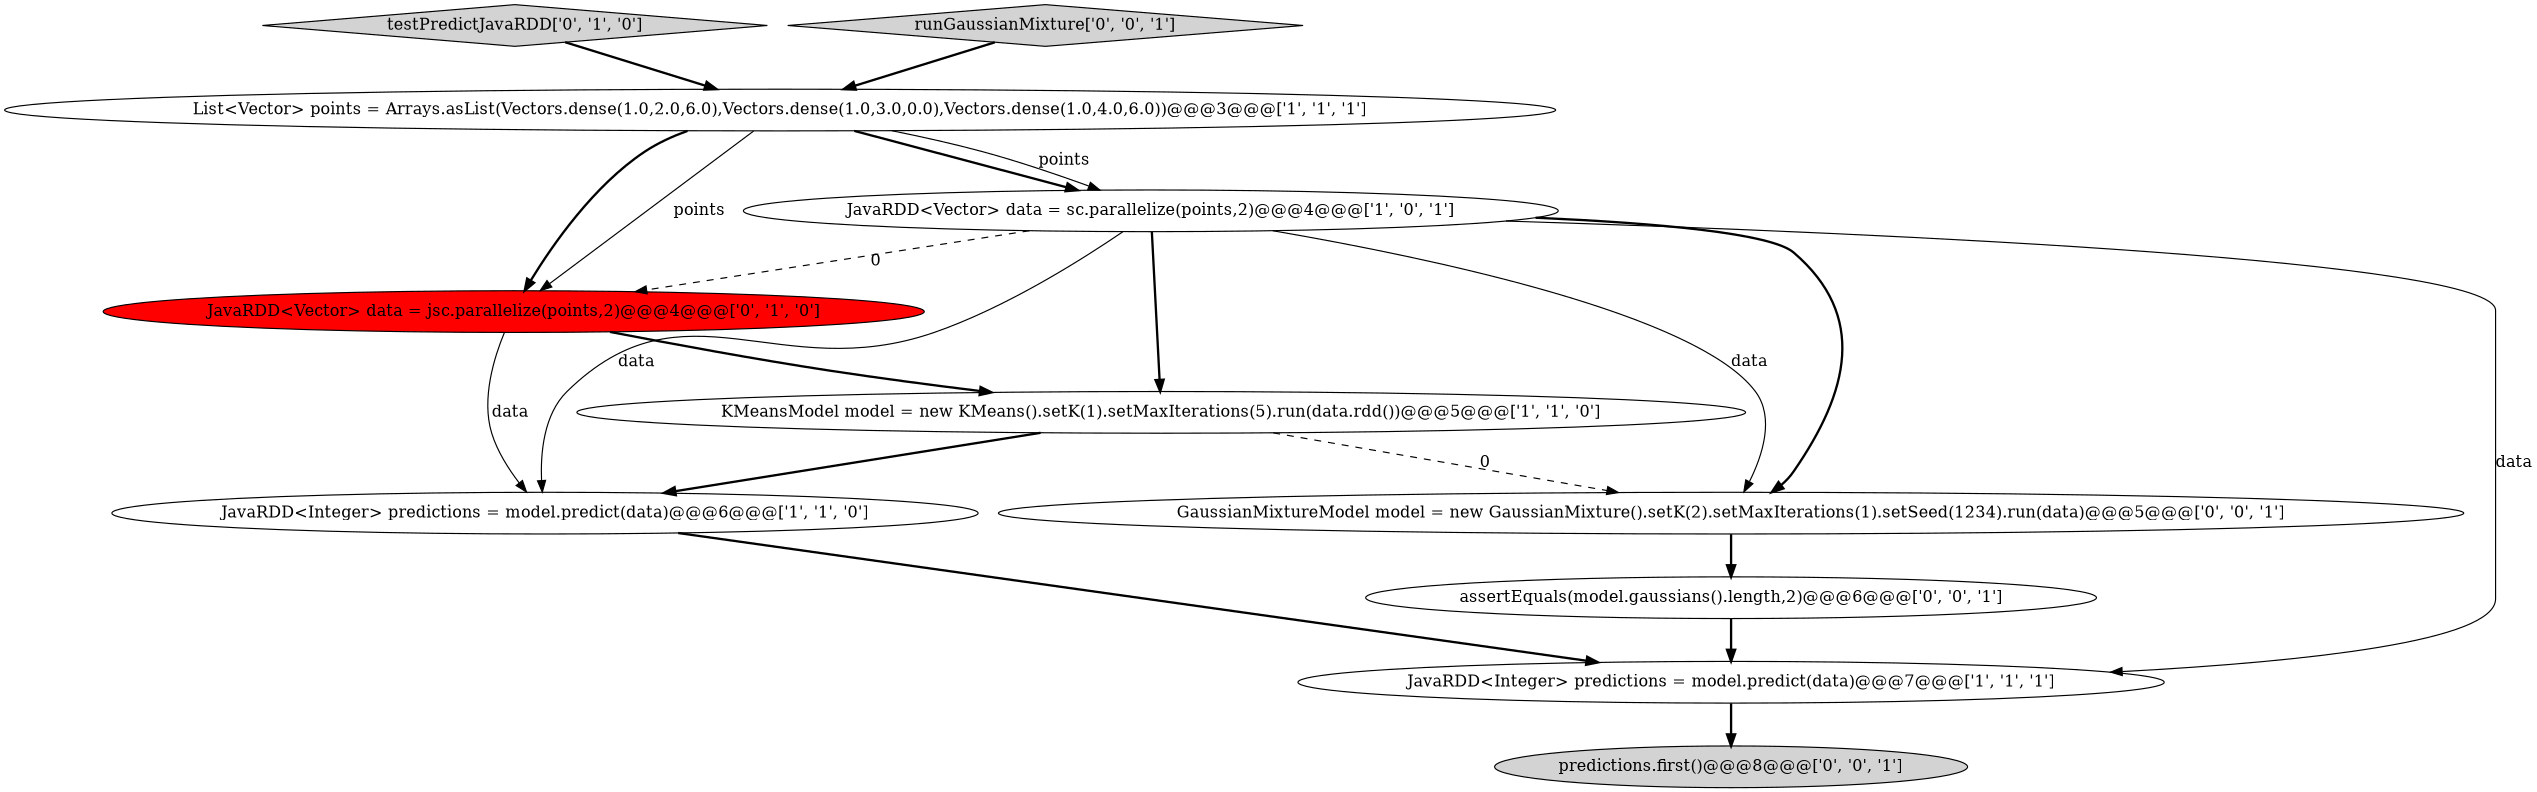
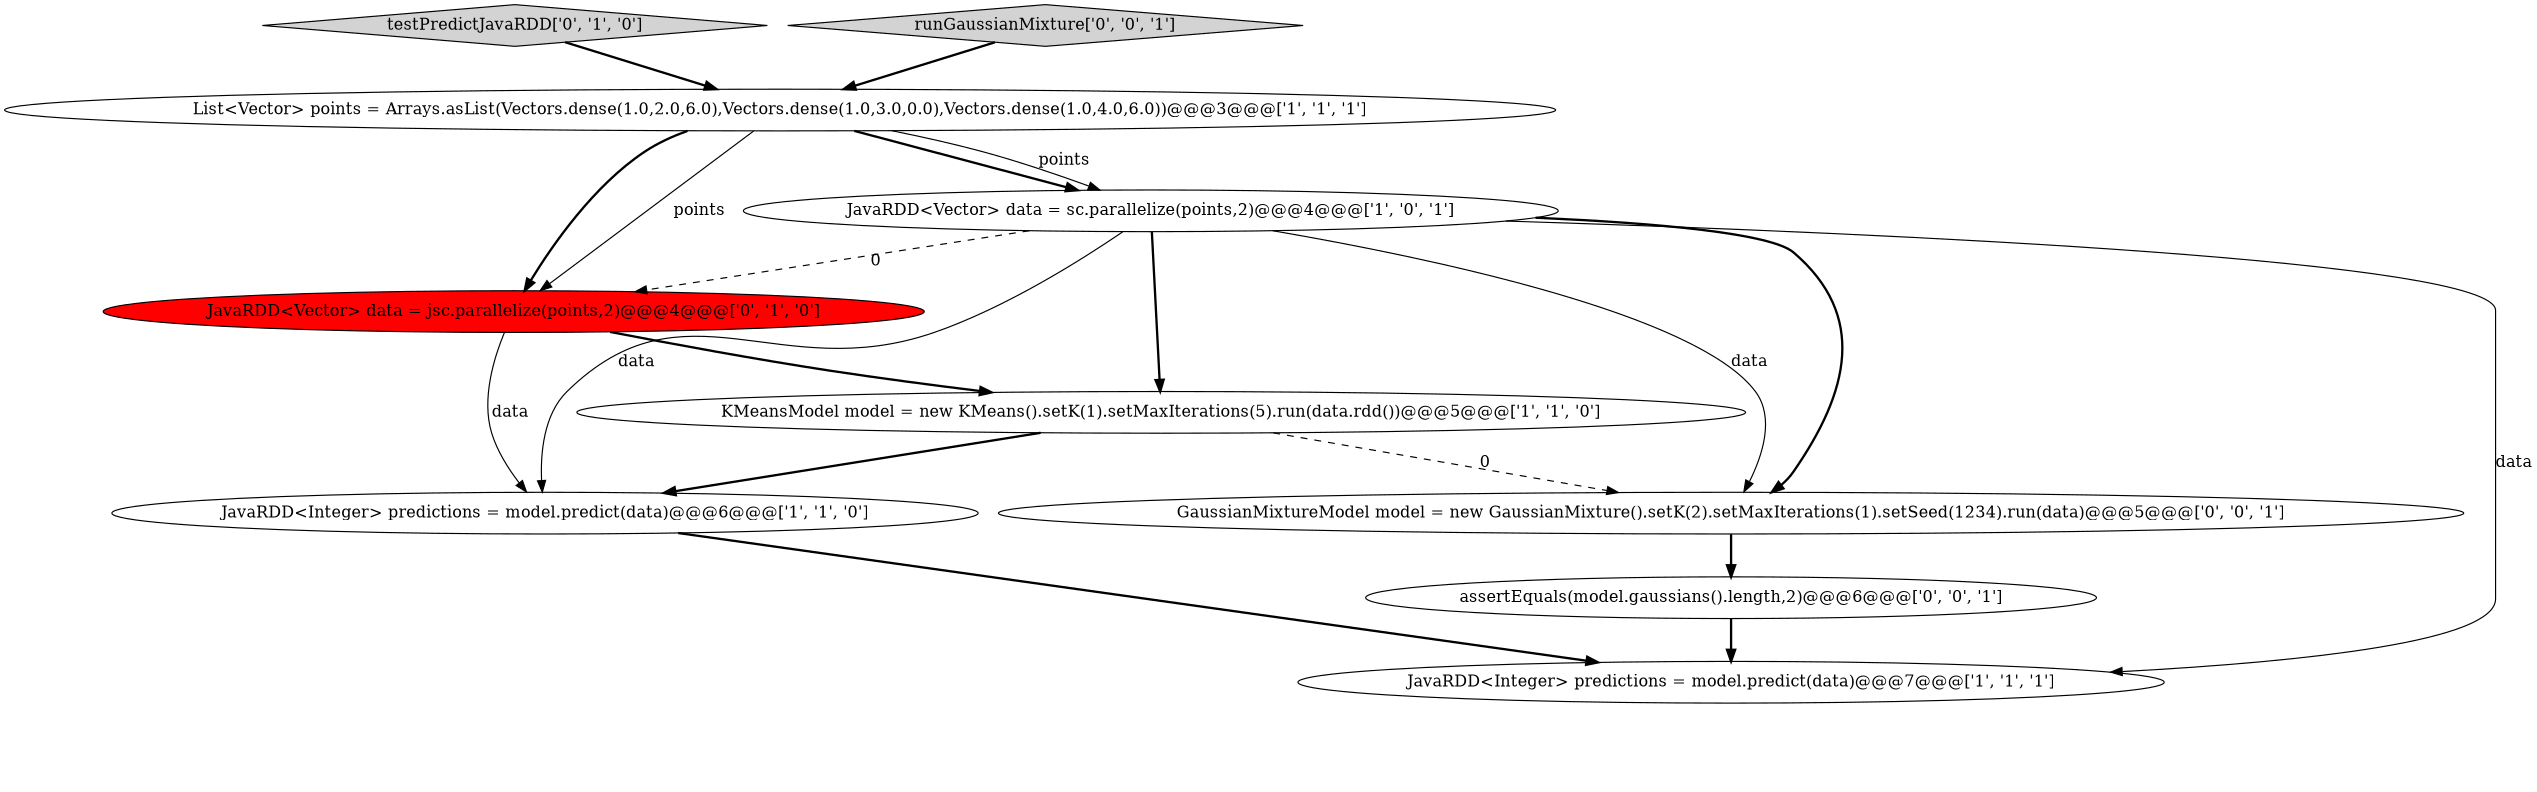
node "predictions.first()@@@8@@@['0', '0', '1']": removed
